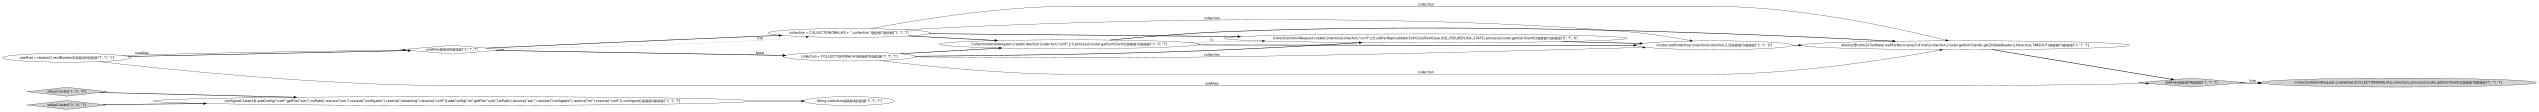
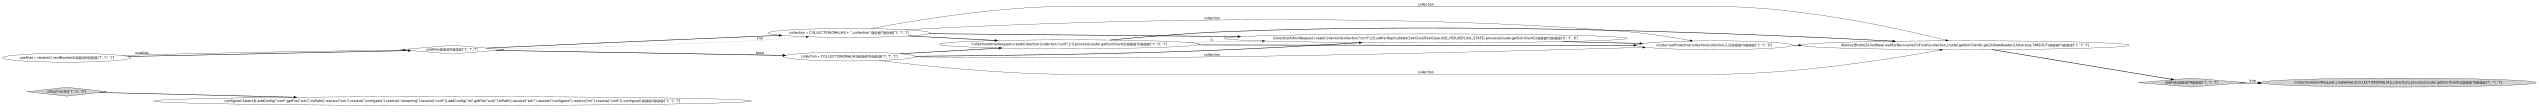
edge "useAlias = random().nextBoolean()@@@5@@@['1', '1', '1']" -> "useAlias@@@14@@@['1', '1', '1']": removed, label "useAlias"
node "String collection@@@4@@@['1', '1', '1']": removed
node "setupCluster['0', '0', '1']": removed
